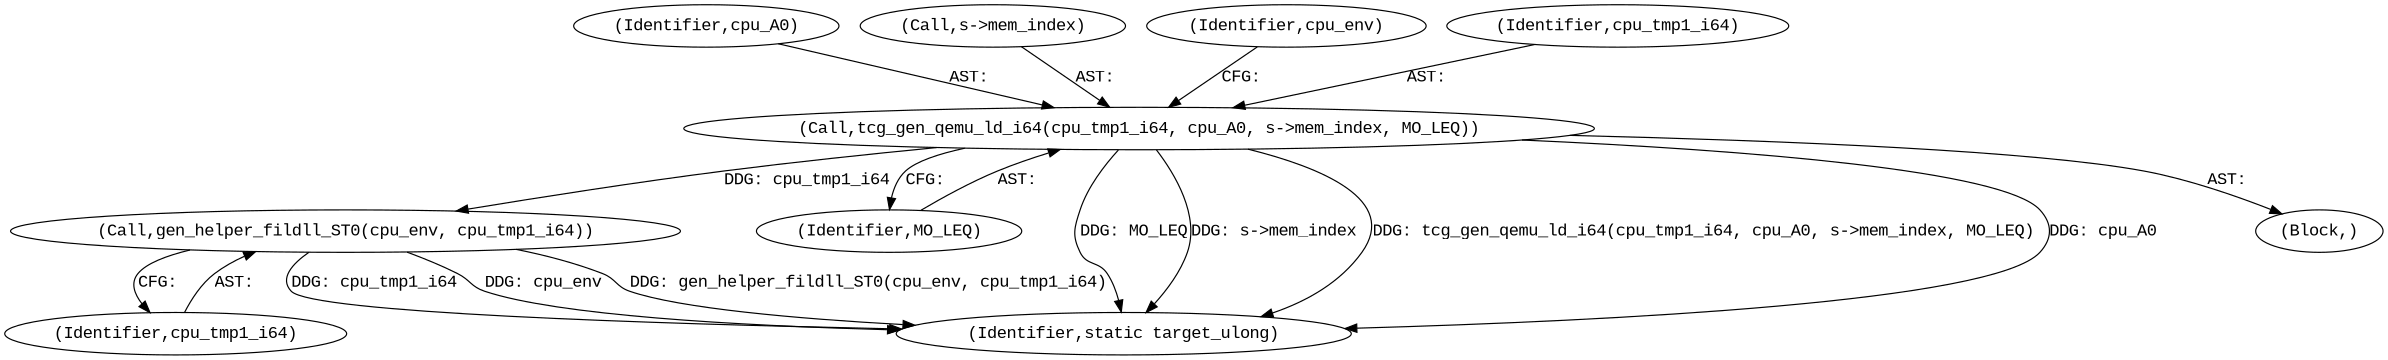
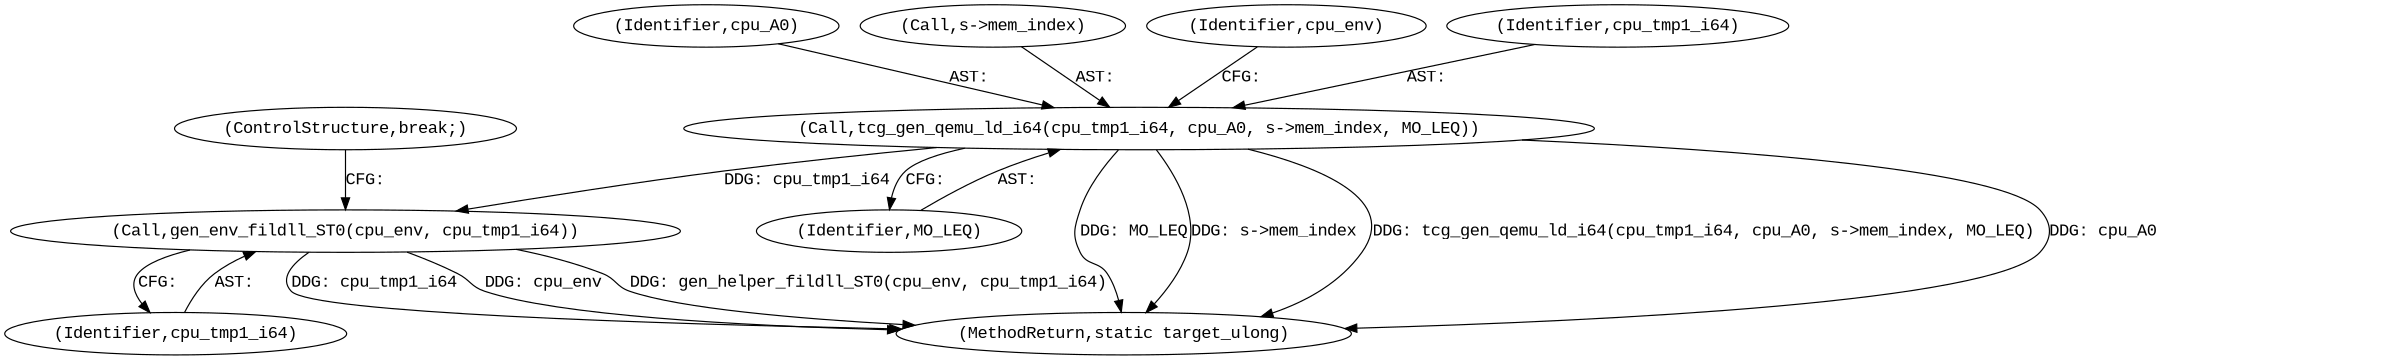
node "(ControlStructure,break;)": added
node "(Call,gen_helper_fildll_ST0(cpu_env, cpu_tmp1_i64))": label "(Call,gen_helper_fildll_ST0(cpu_env, cpu_tmp1_i64))" -> "(Call,gen_env_fildll_ST0(cpu_env, cpu_tmp1_i64))"
node "(Block,)": removed
node "(Identifier,static target_ulong)": label "(Identifier,static target_ulong)" -> "(MethodReturn,static target_ulong)"
